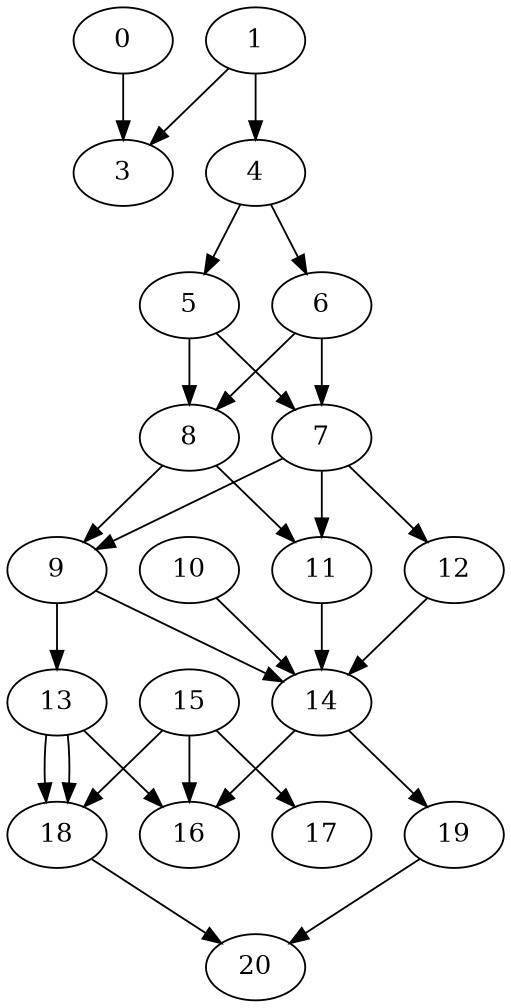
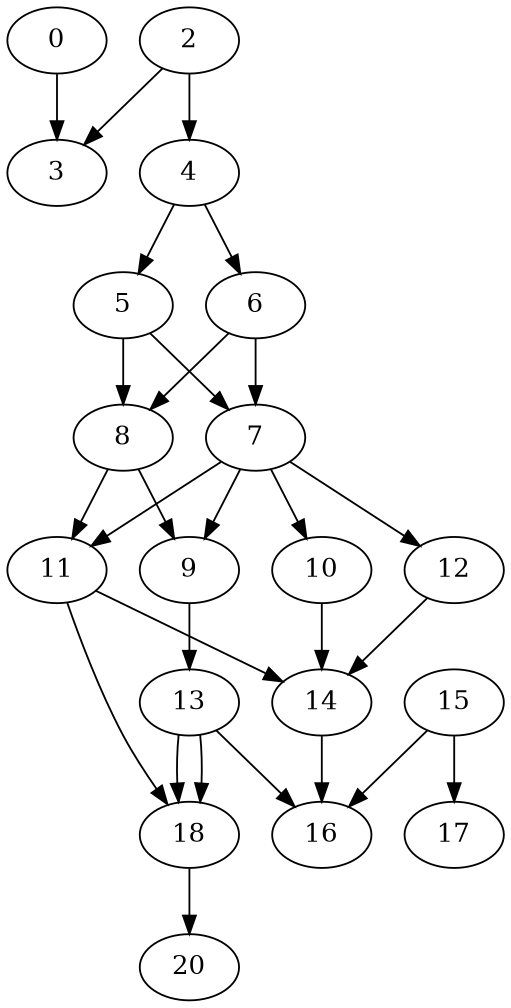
node "1": label "1" -> "2"
edge "7" -> "10": added
edge "9" -> "14": removed
edge "15" -> "18": now "11" -> "18"
node "19": removed
